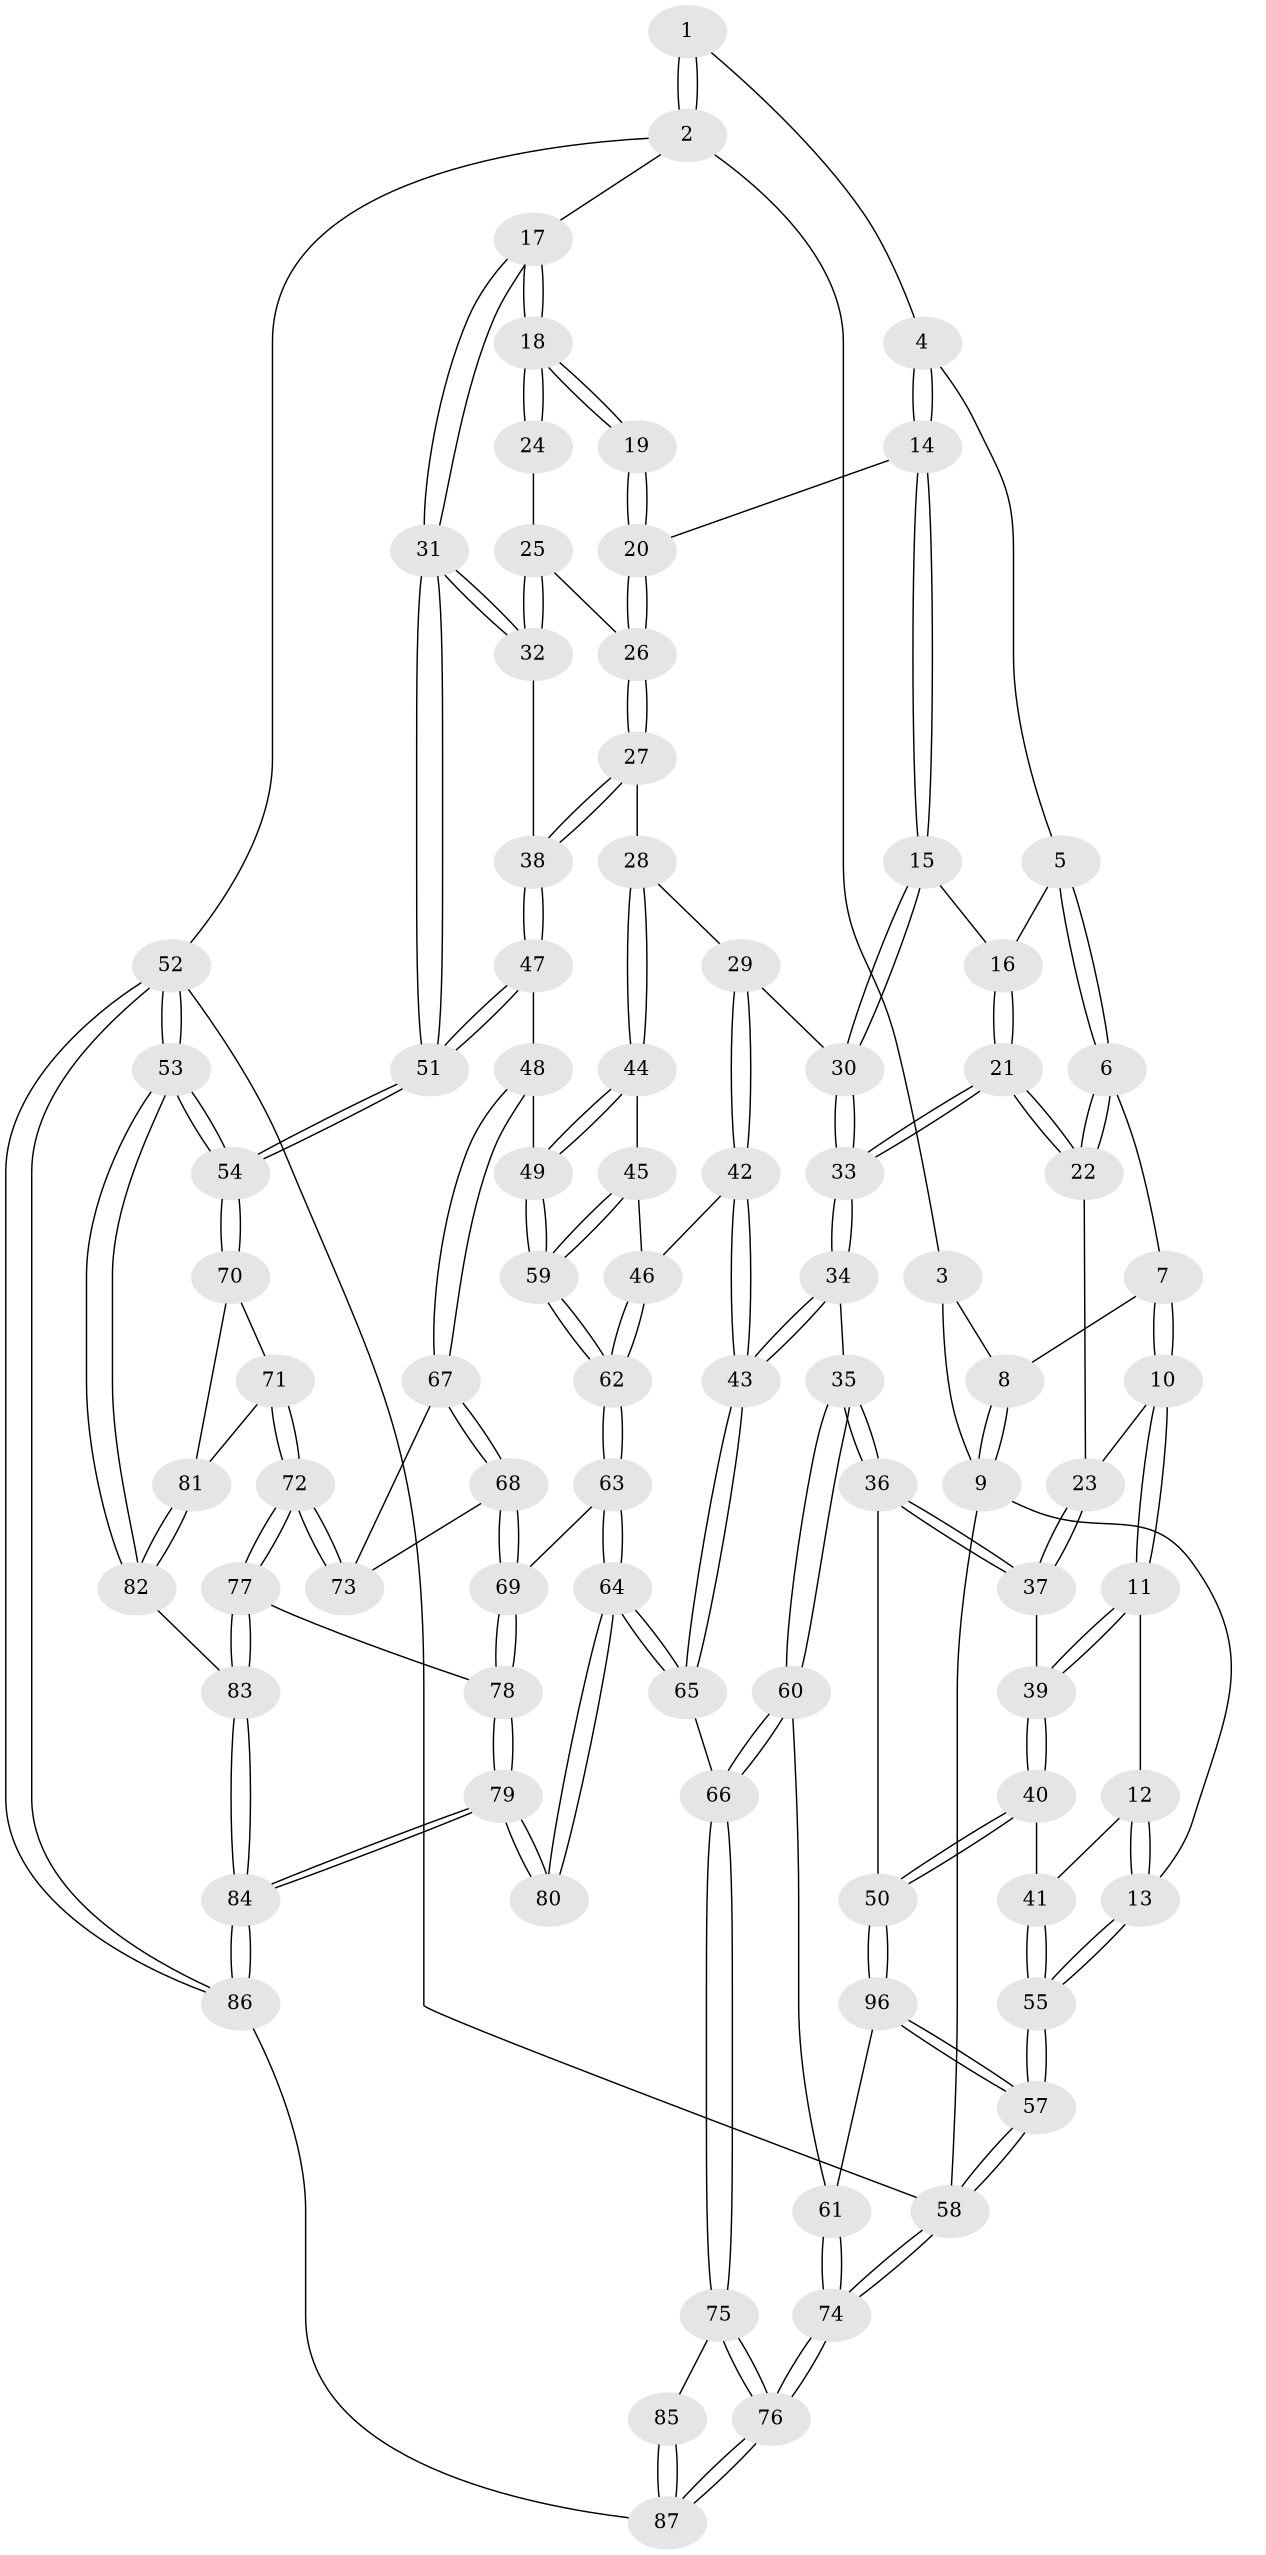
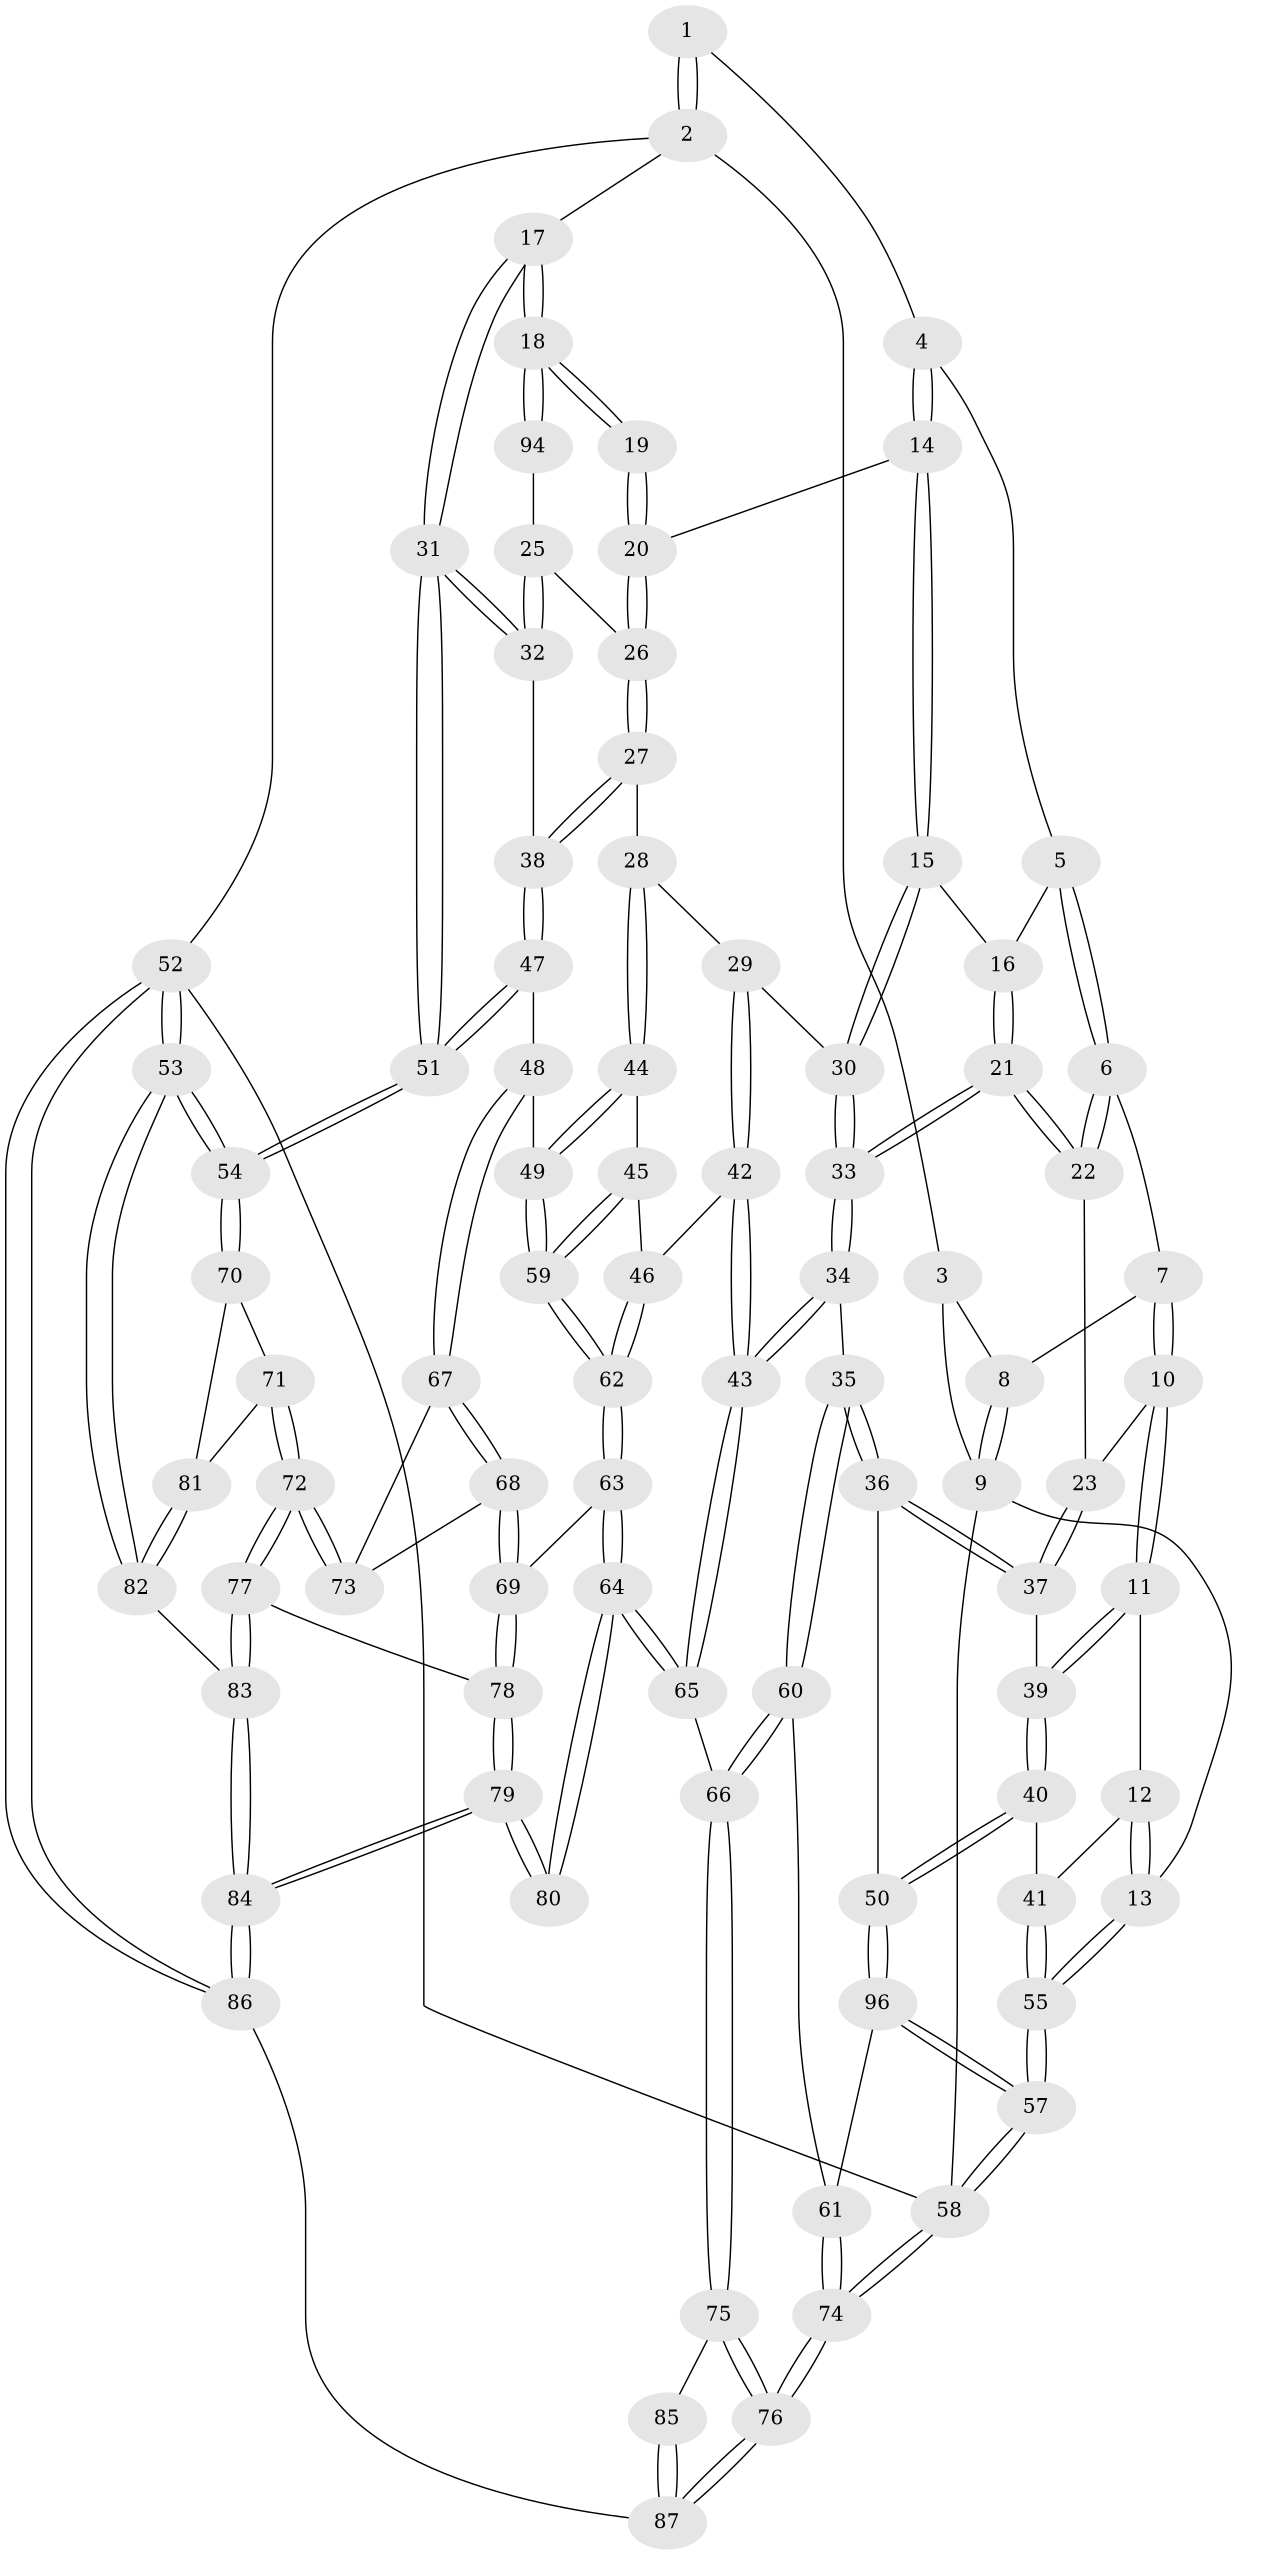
node "24": label "24" -> "94"
